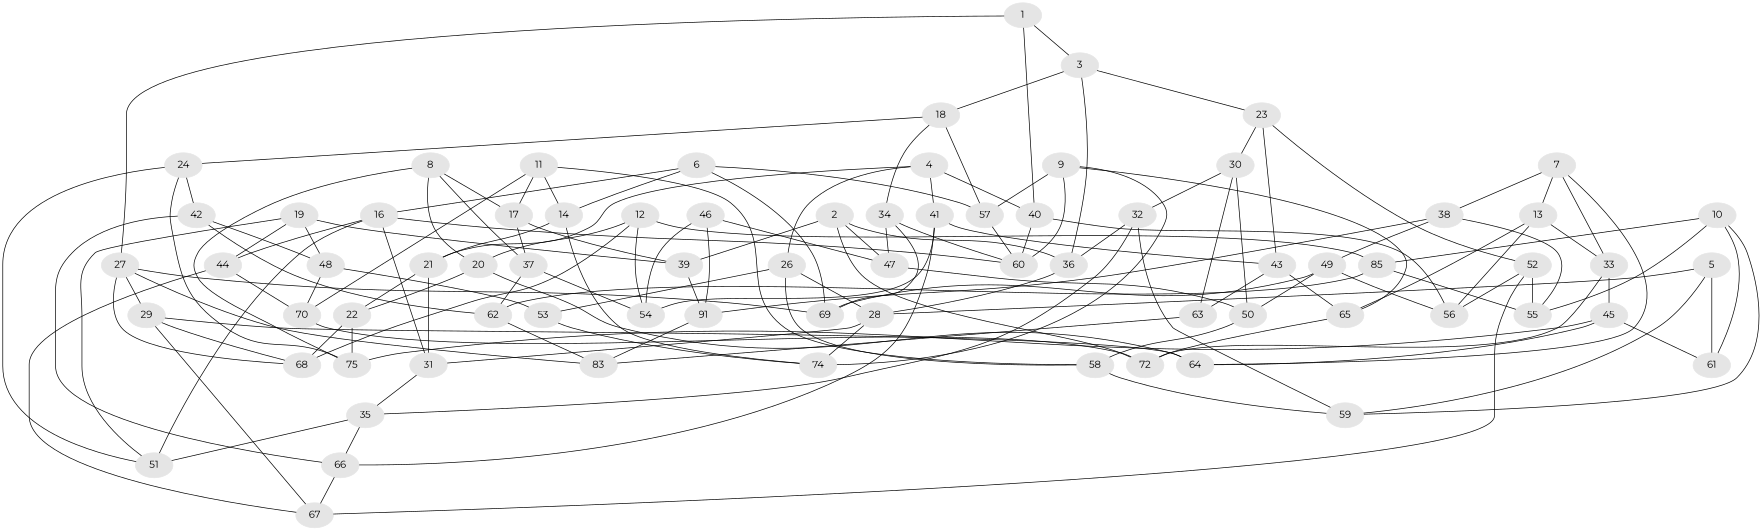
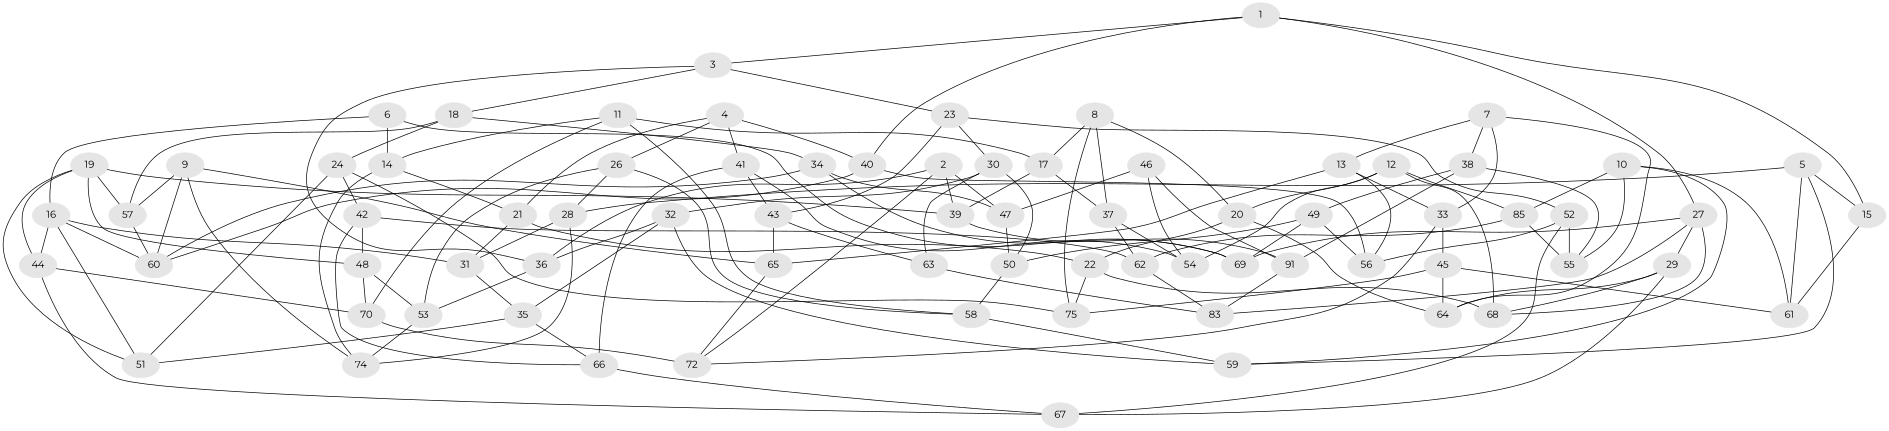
edge "6" -- "57": now "19" -- "57"
node "15": added
edge "36" -- "28": now "36" -- "53"
